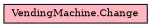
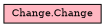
node "VendingMachine.Change": label "VendingMachine.Change" -> "Change.Change"
